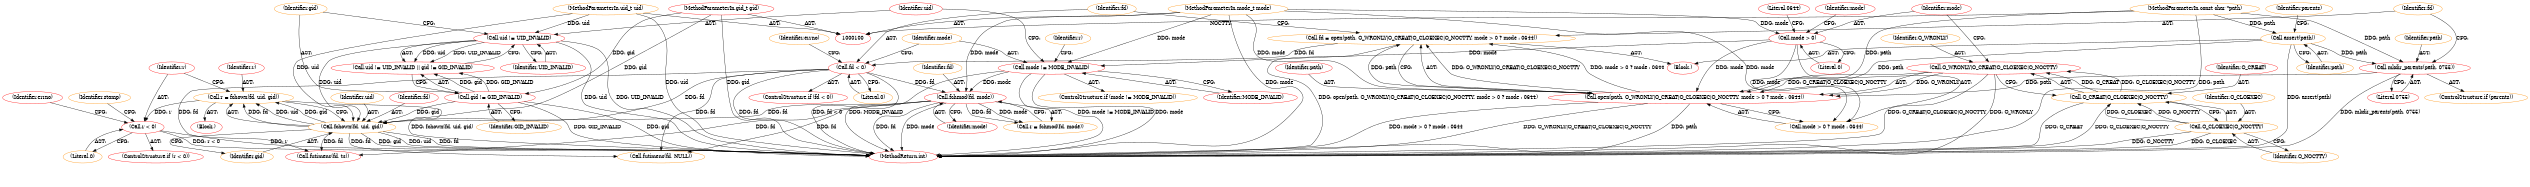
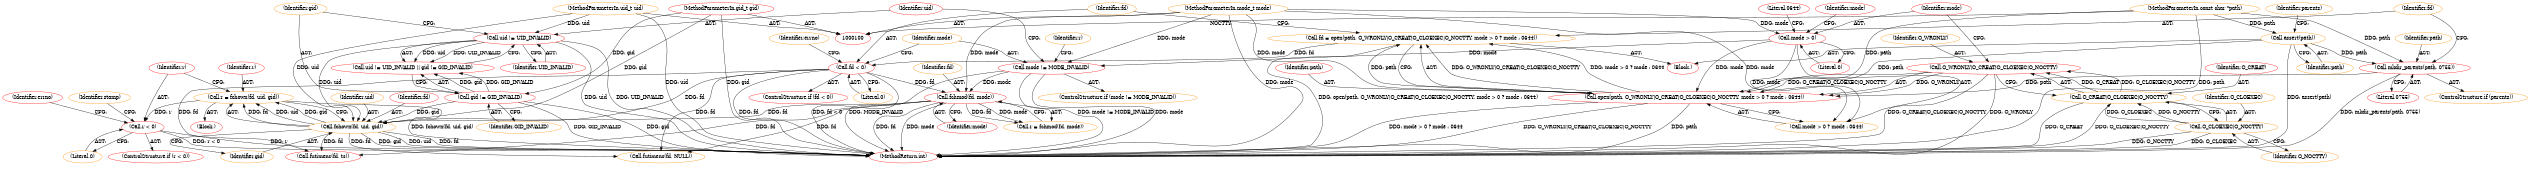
node "(Identifier,MODE_INVALID)": removed
